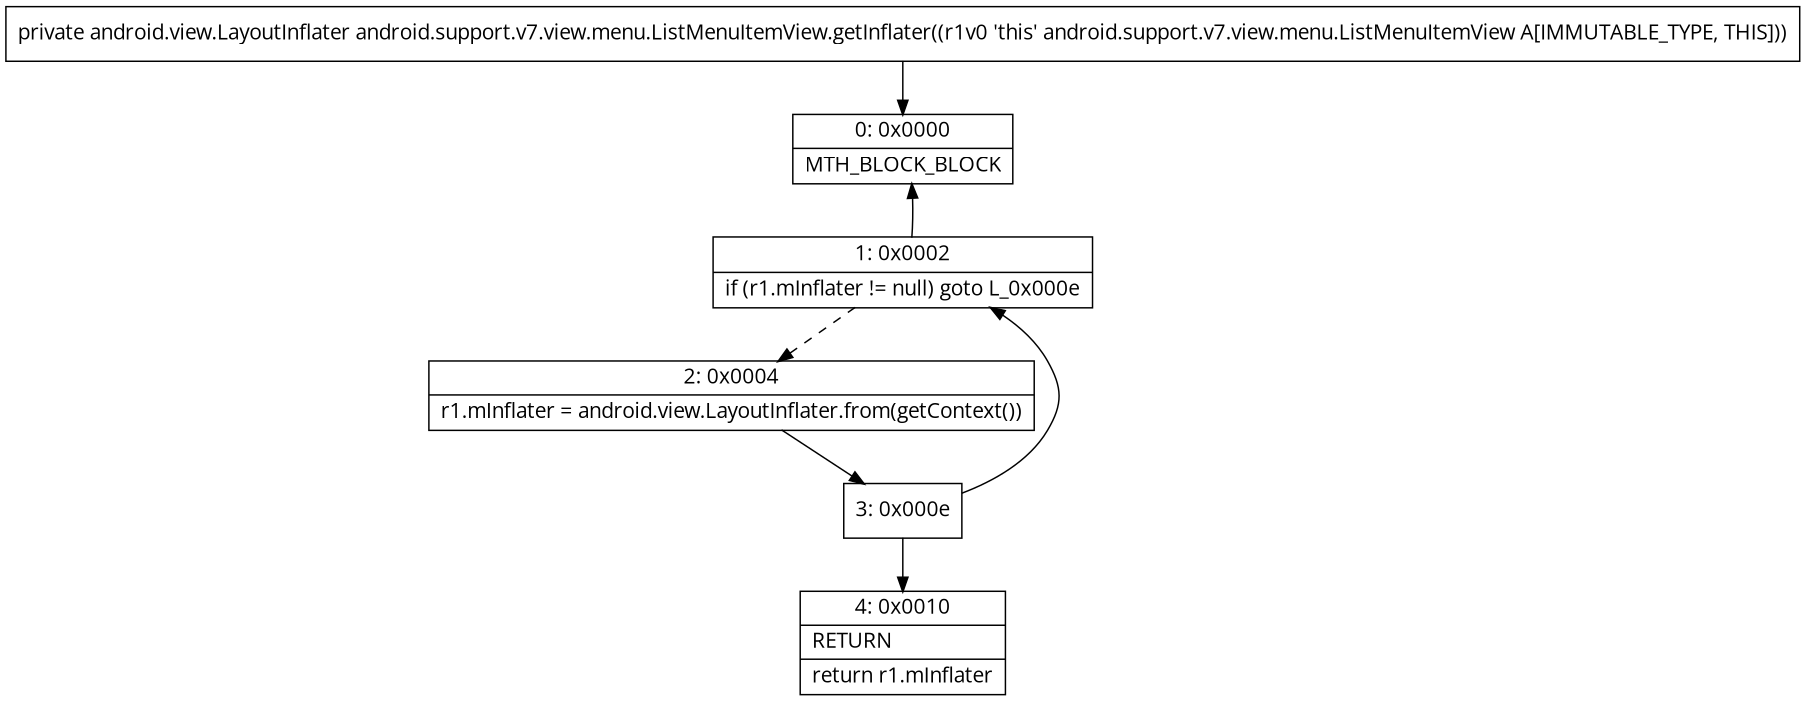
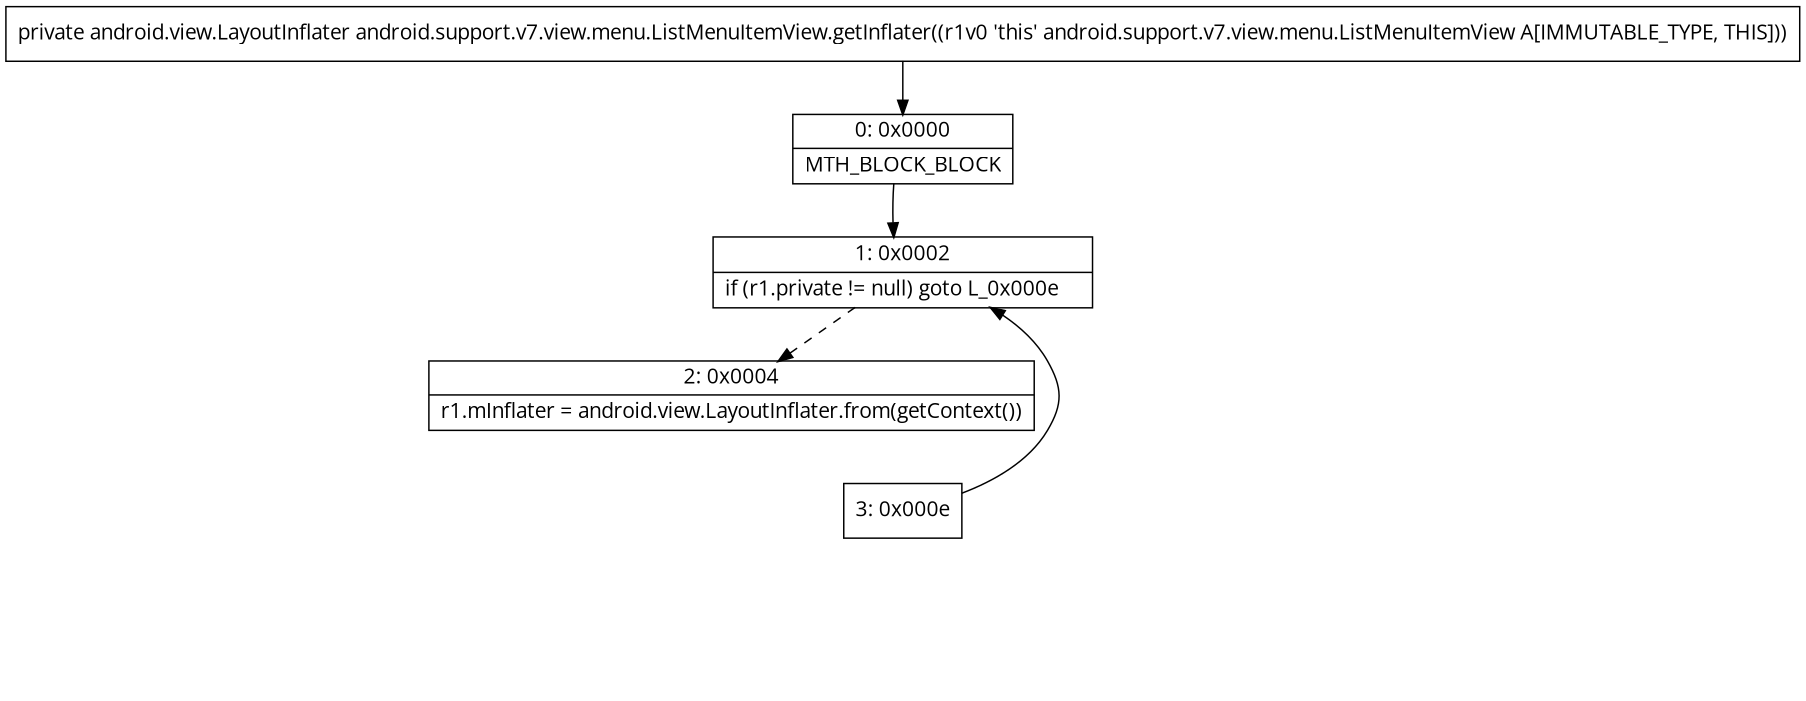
edge "1: 0x0002" -> "0: 0x0000": reversed
node "1: 0x0002": text "if (r1.mInflater != null) goto L_0x000e" -> "if (r1.private != null) goto L_0x000e"
edge "2: 0x0004" -> "3: 0x000e": removed
node "4: 0x0010": removed
